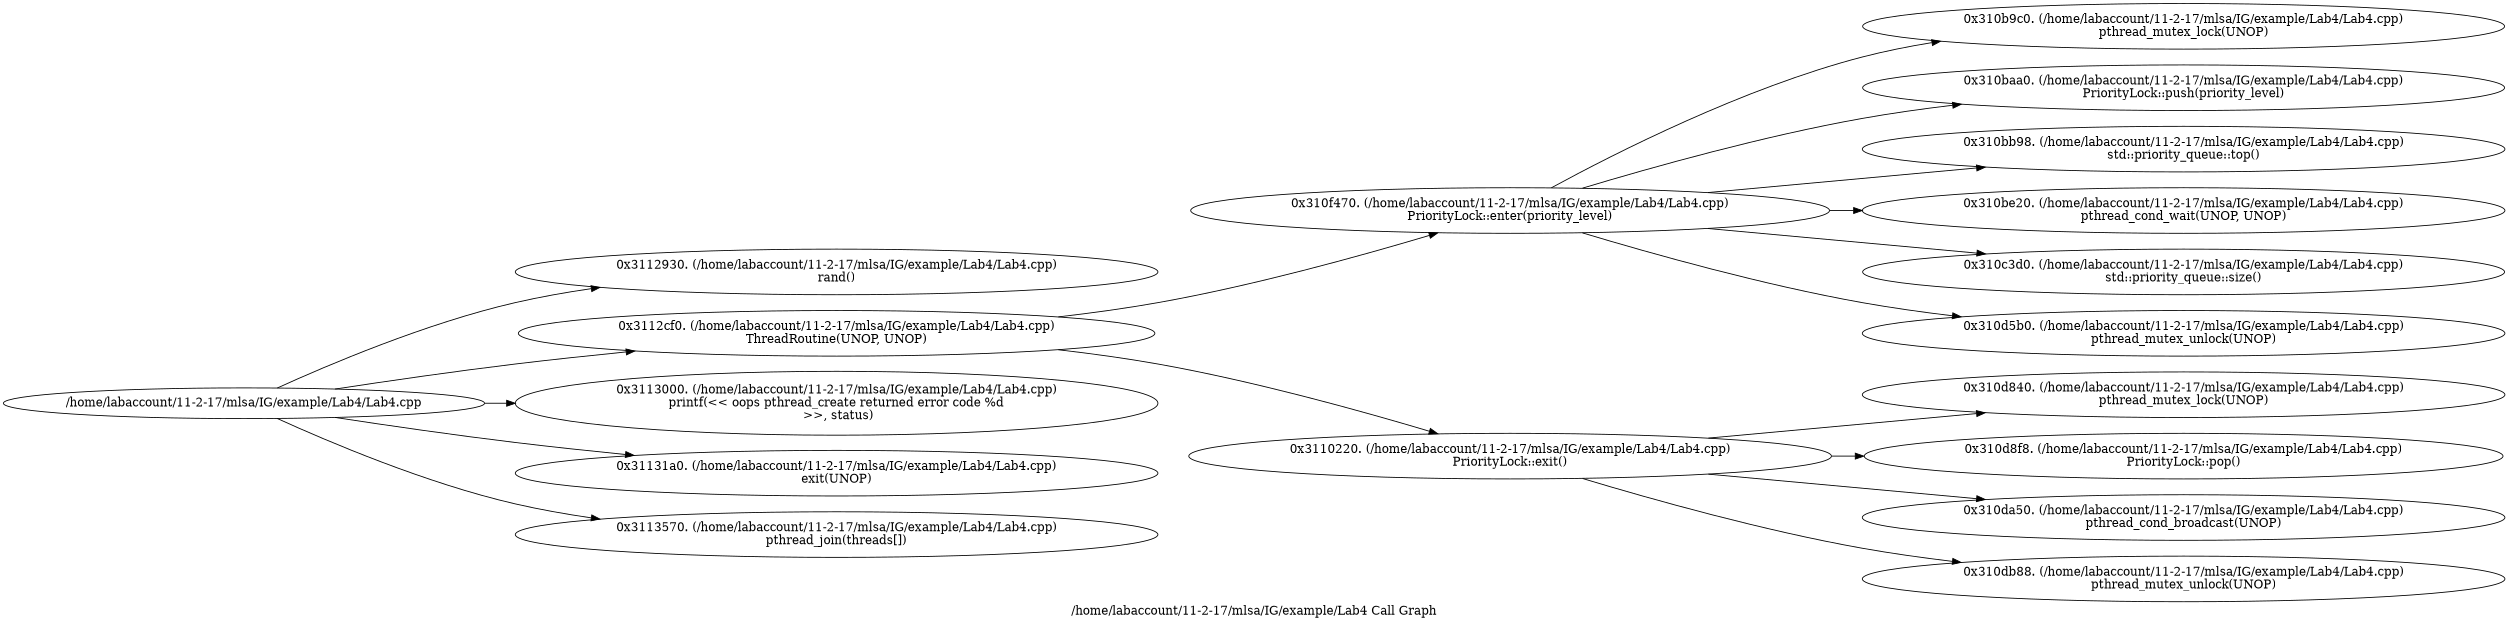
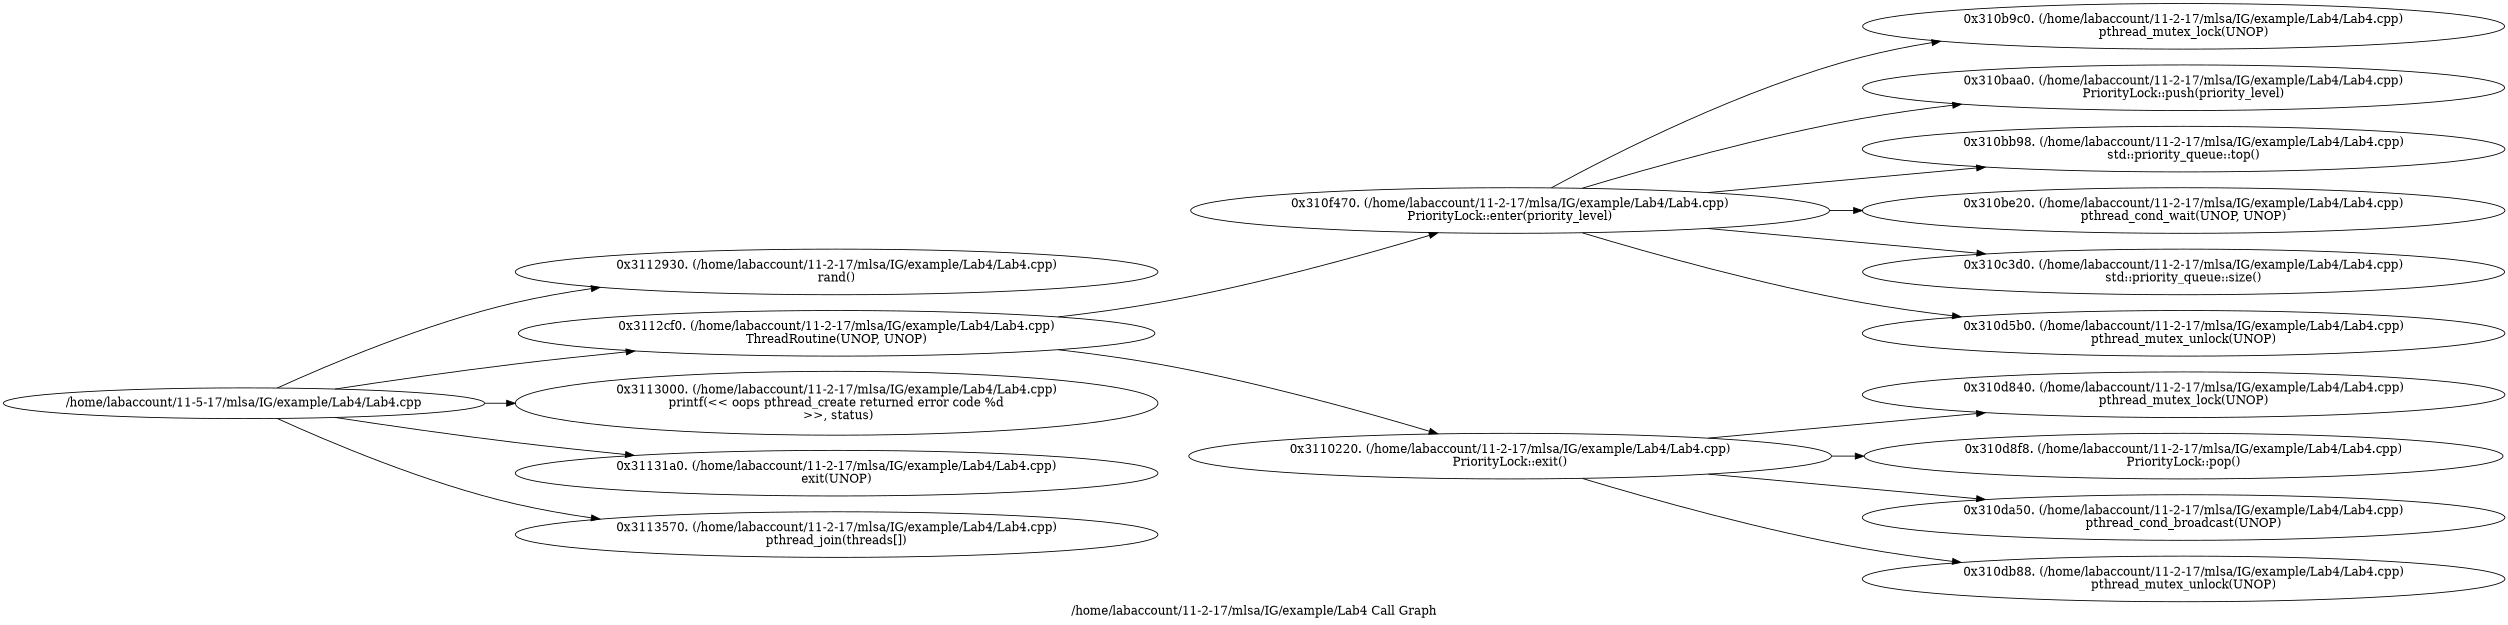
node "/home/labaccount/11-2-17/mlsa/IG/example/Lab4/Lab4.cpp": label "/home/labaccount/11-2-17/mlsa/IG/example/Lab4/Lab4.cpp" -> "/home/labaccount/11-5-17/mlsa/IG/example/Lab4/Lab4.cpp"
